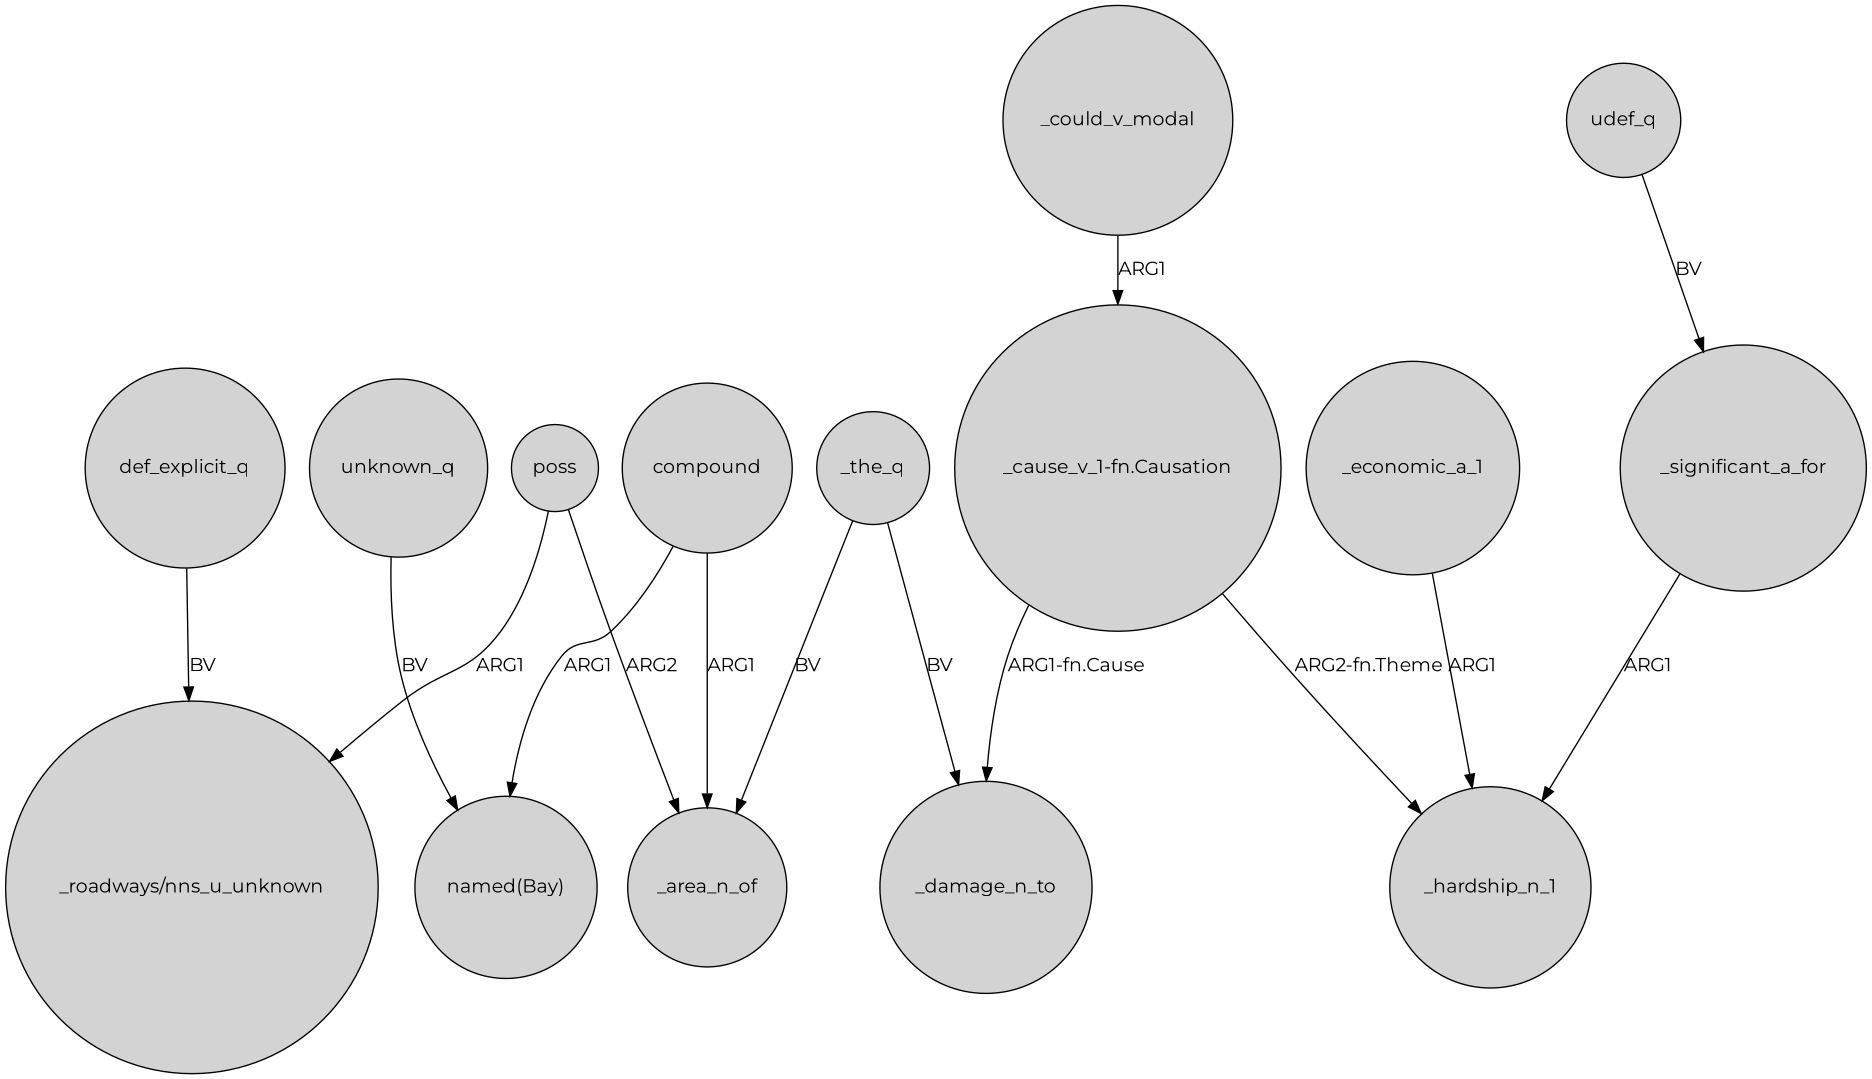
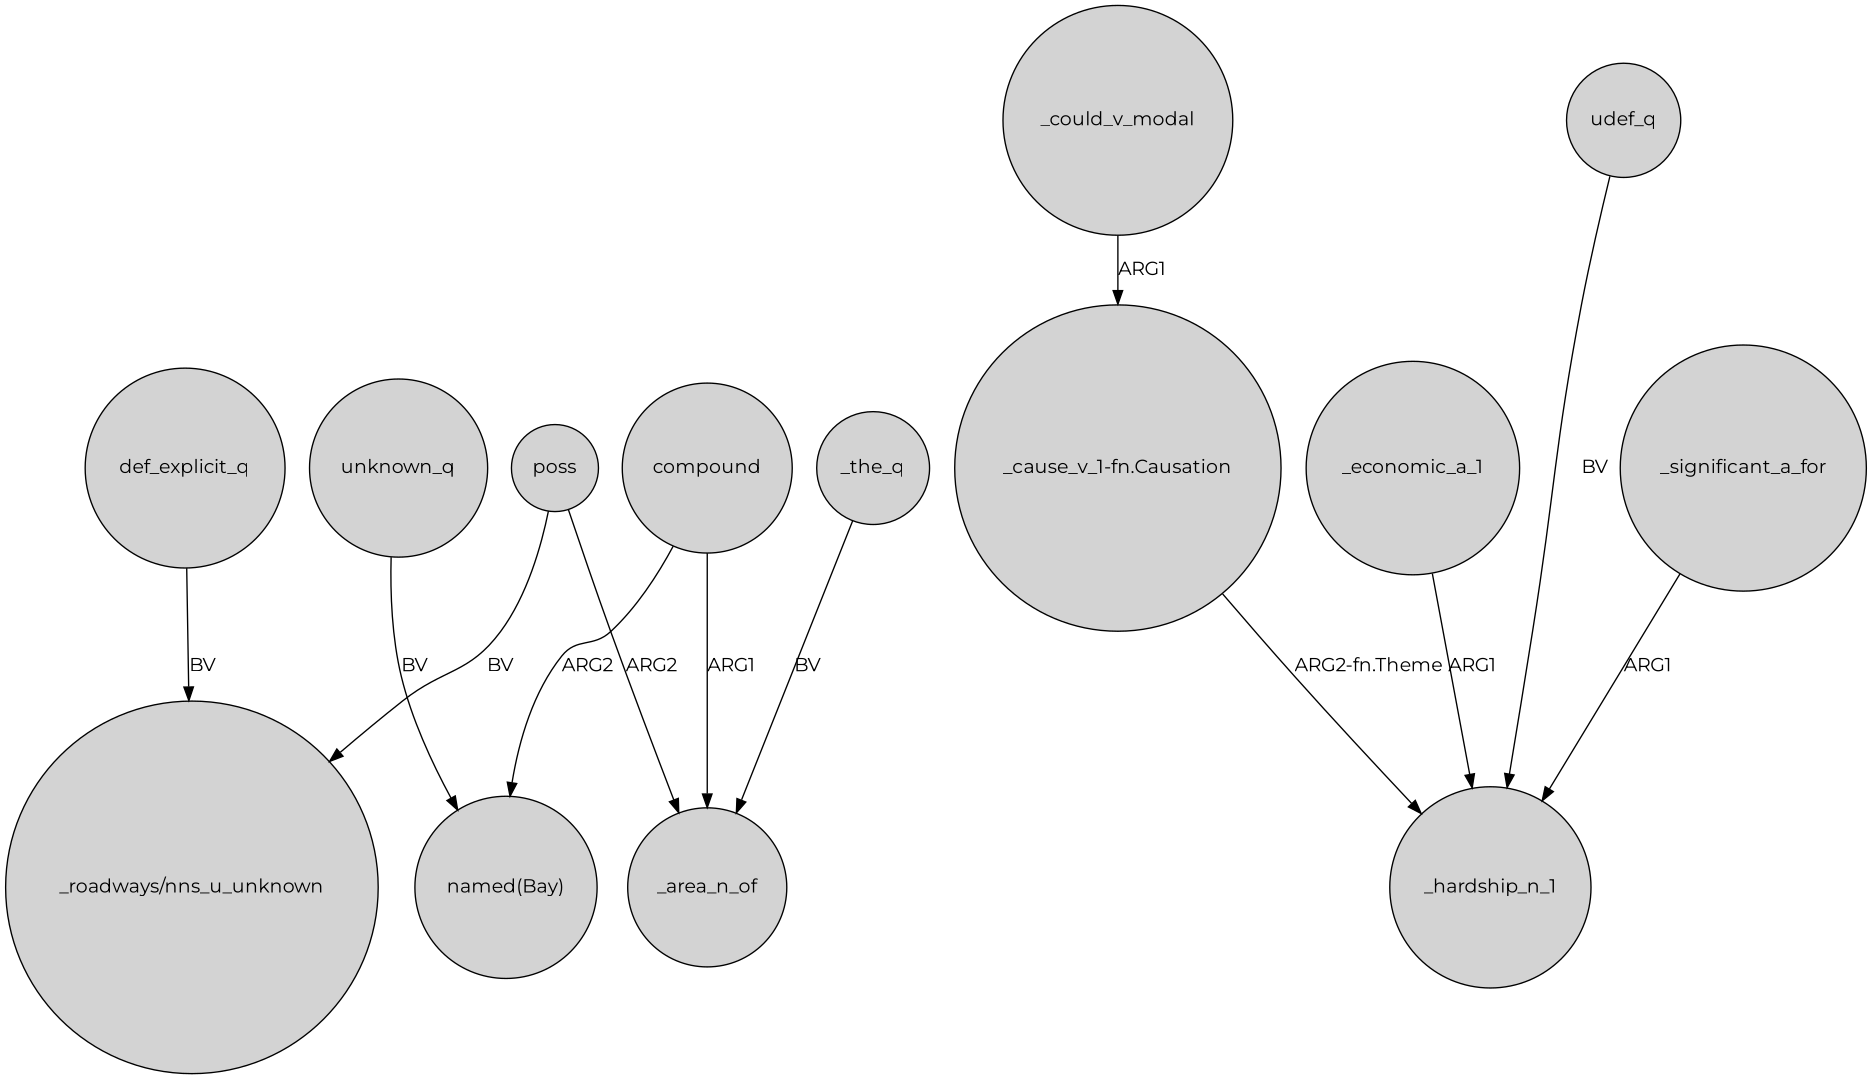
edge "udef_q" -> "_significant_a_for": now "udef_q" -> "_hardship_n_1"
edge "poss" -> "_roadways/nns_u_unknown": label "ARG1" -> "BV"
edge "compound" -> "named(Bay)": label "ARG1" -> "ARG2"
node "_damage_n_to": removed
